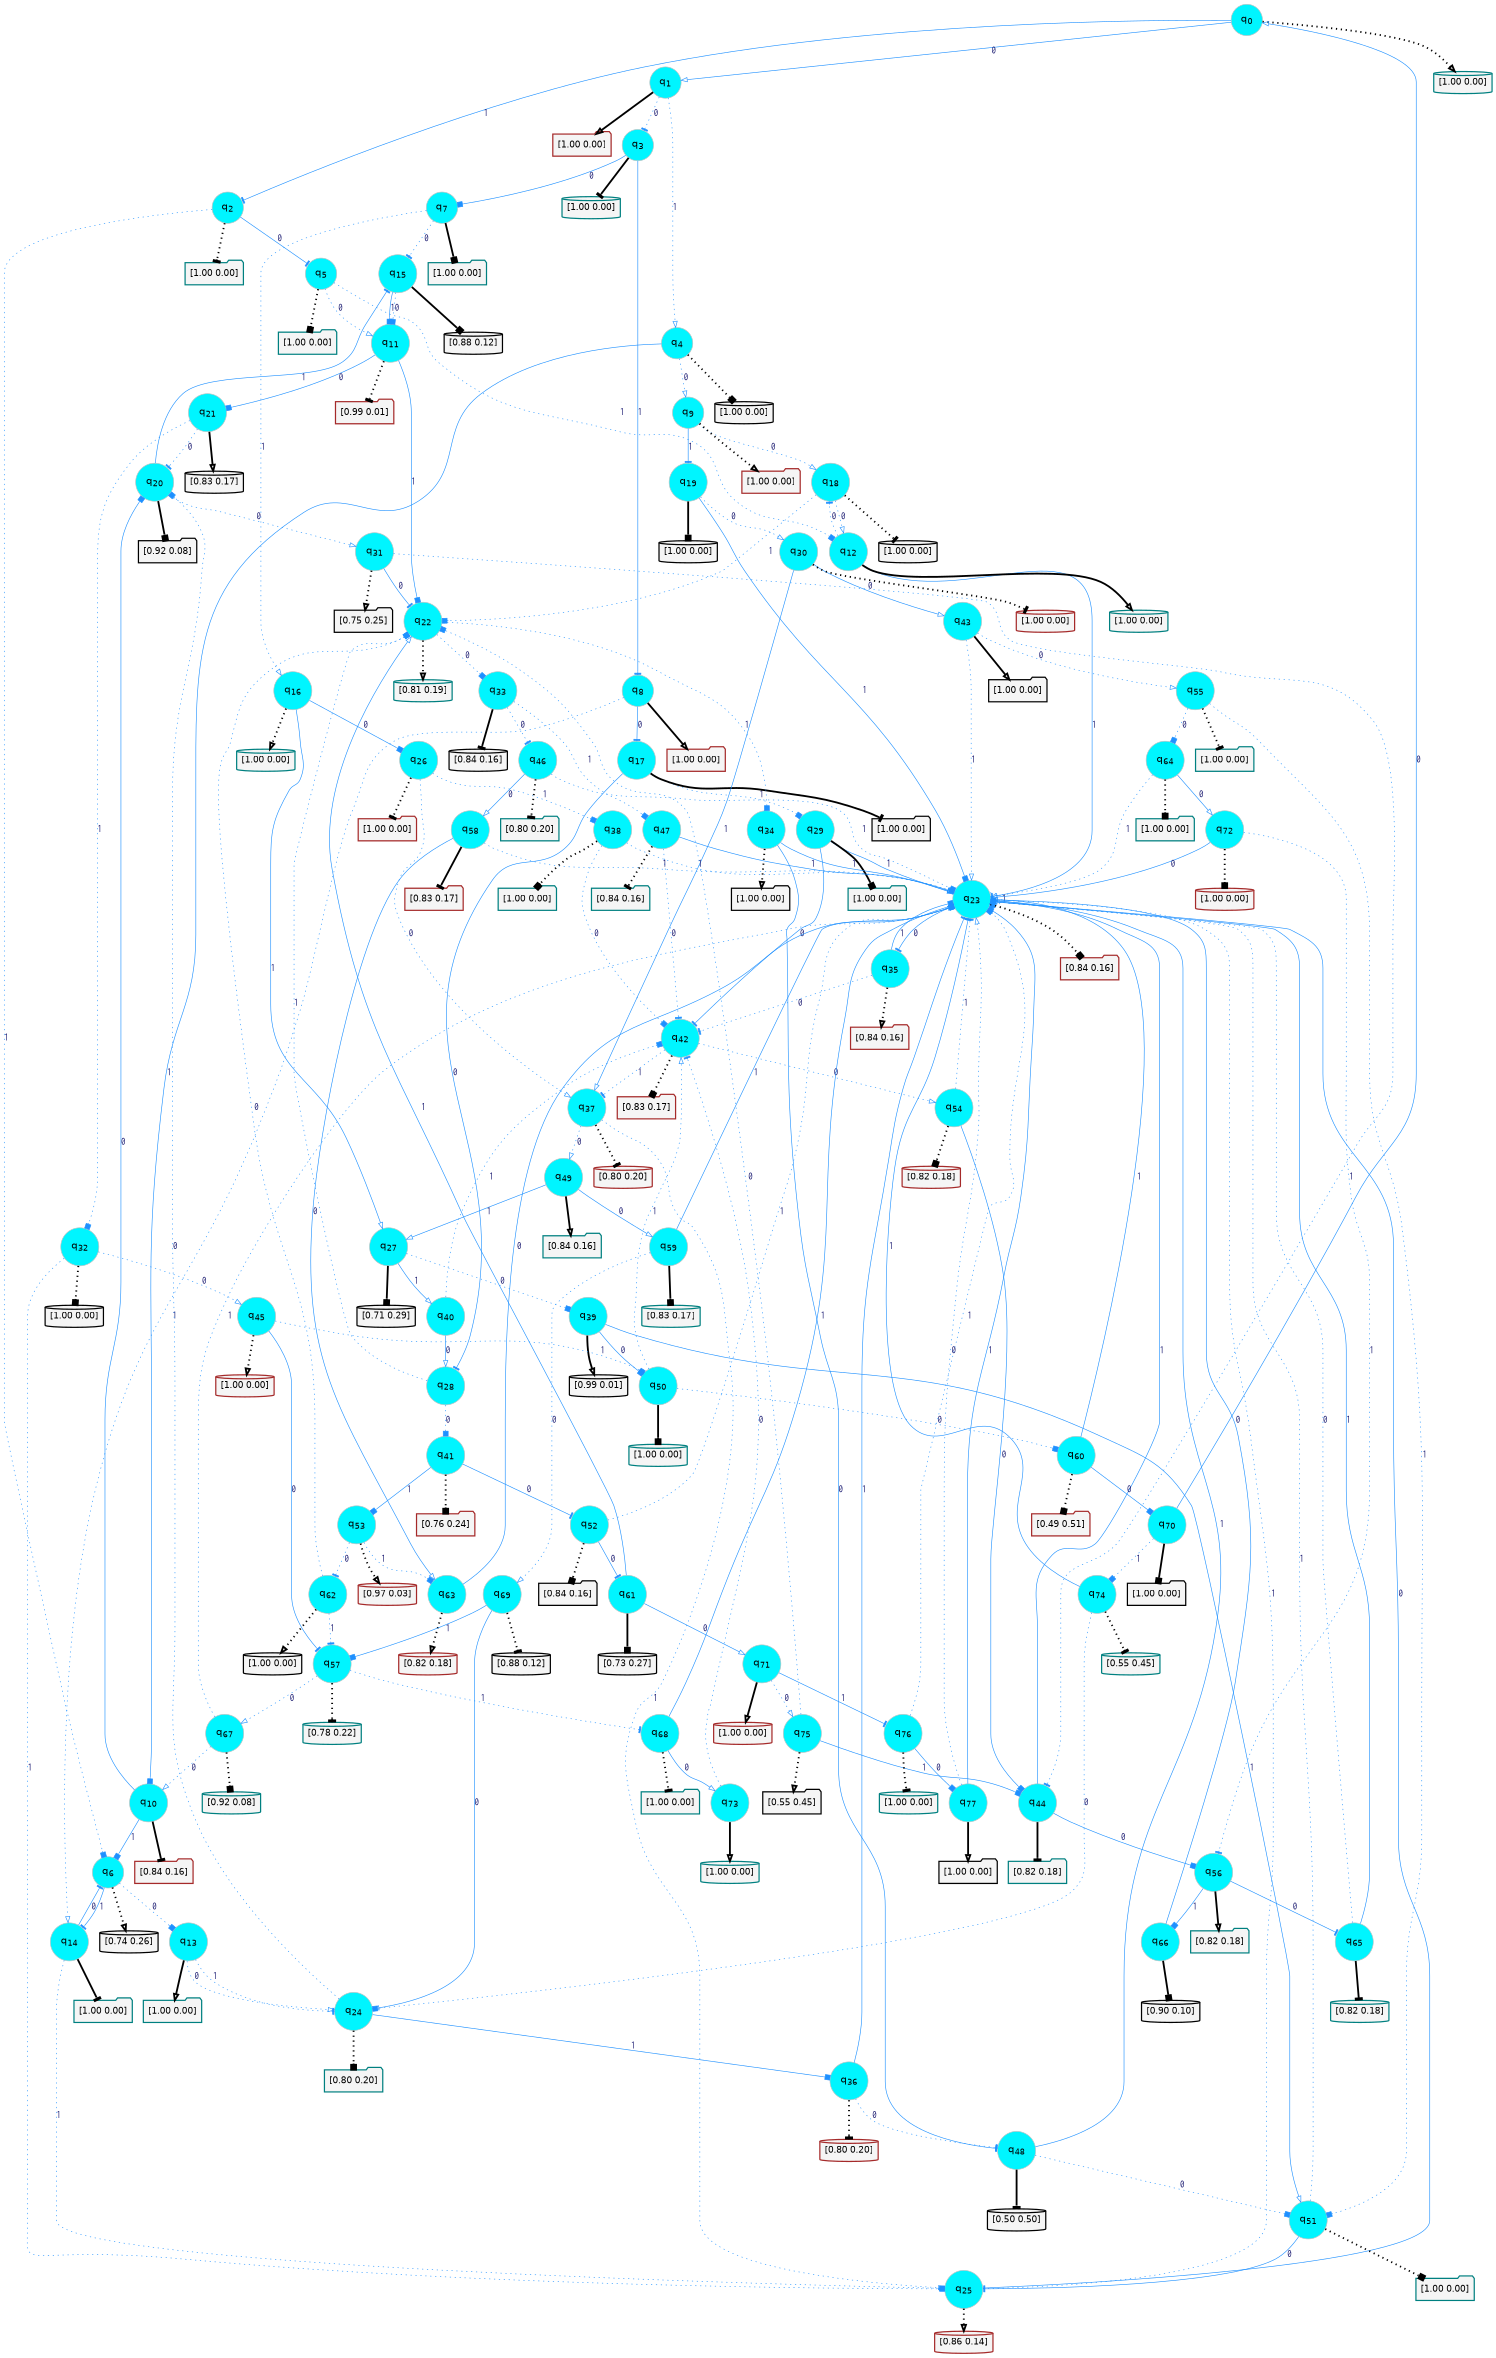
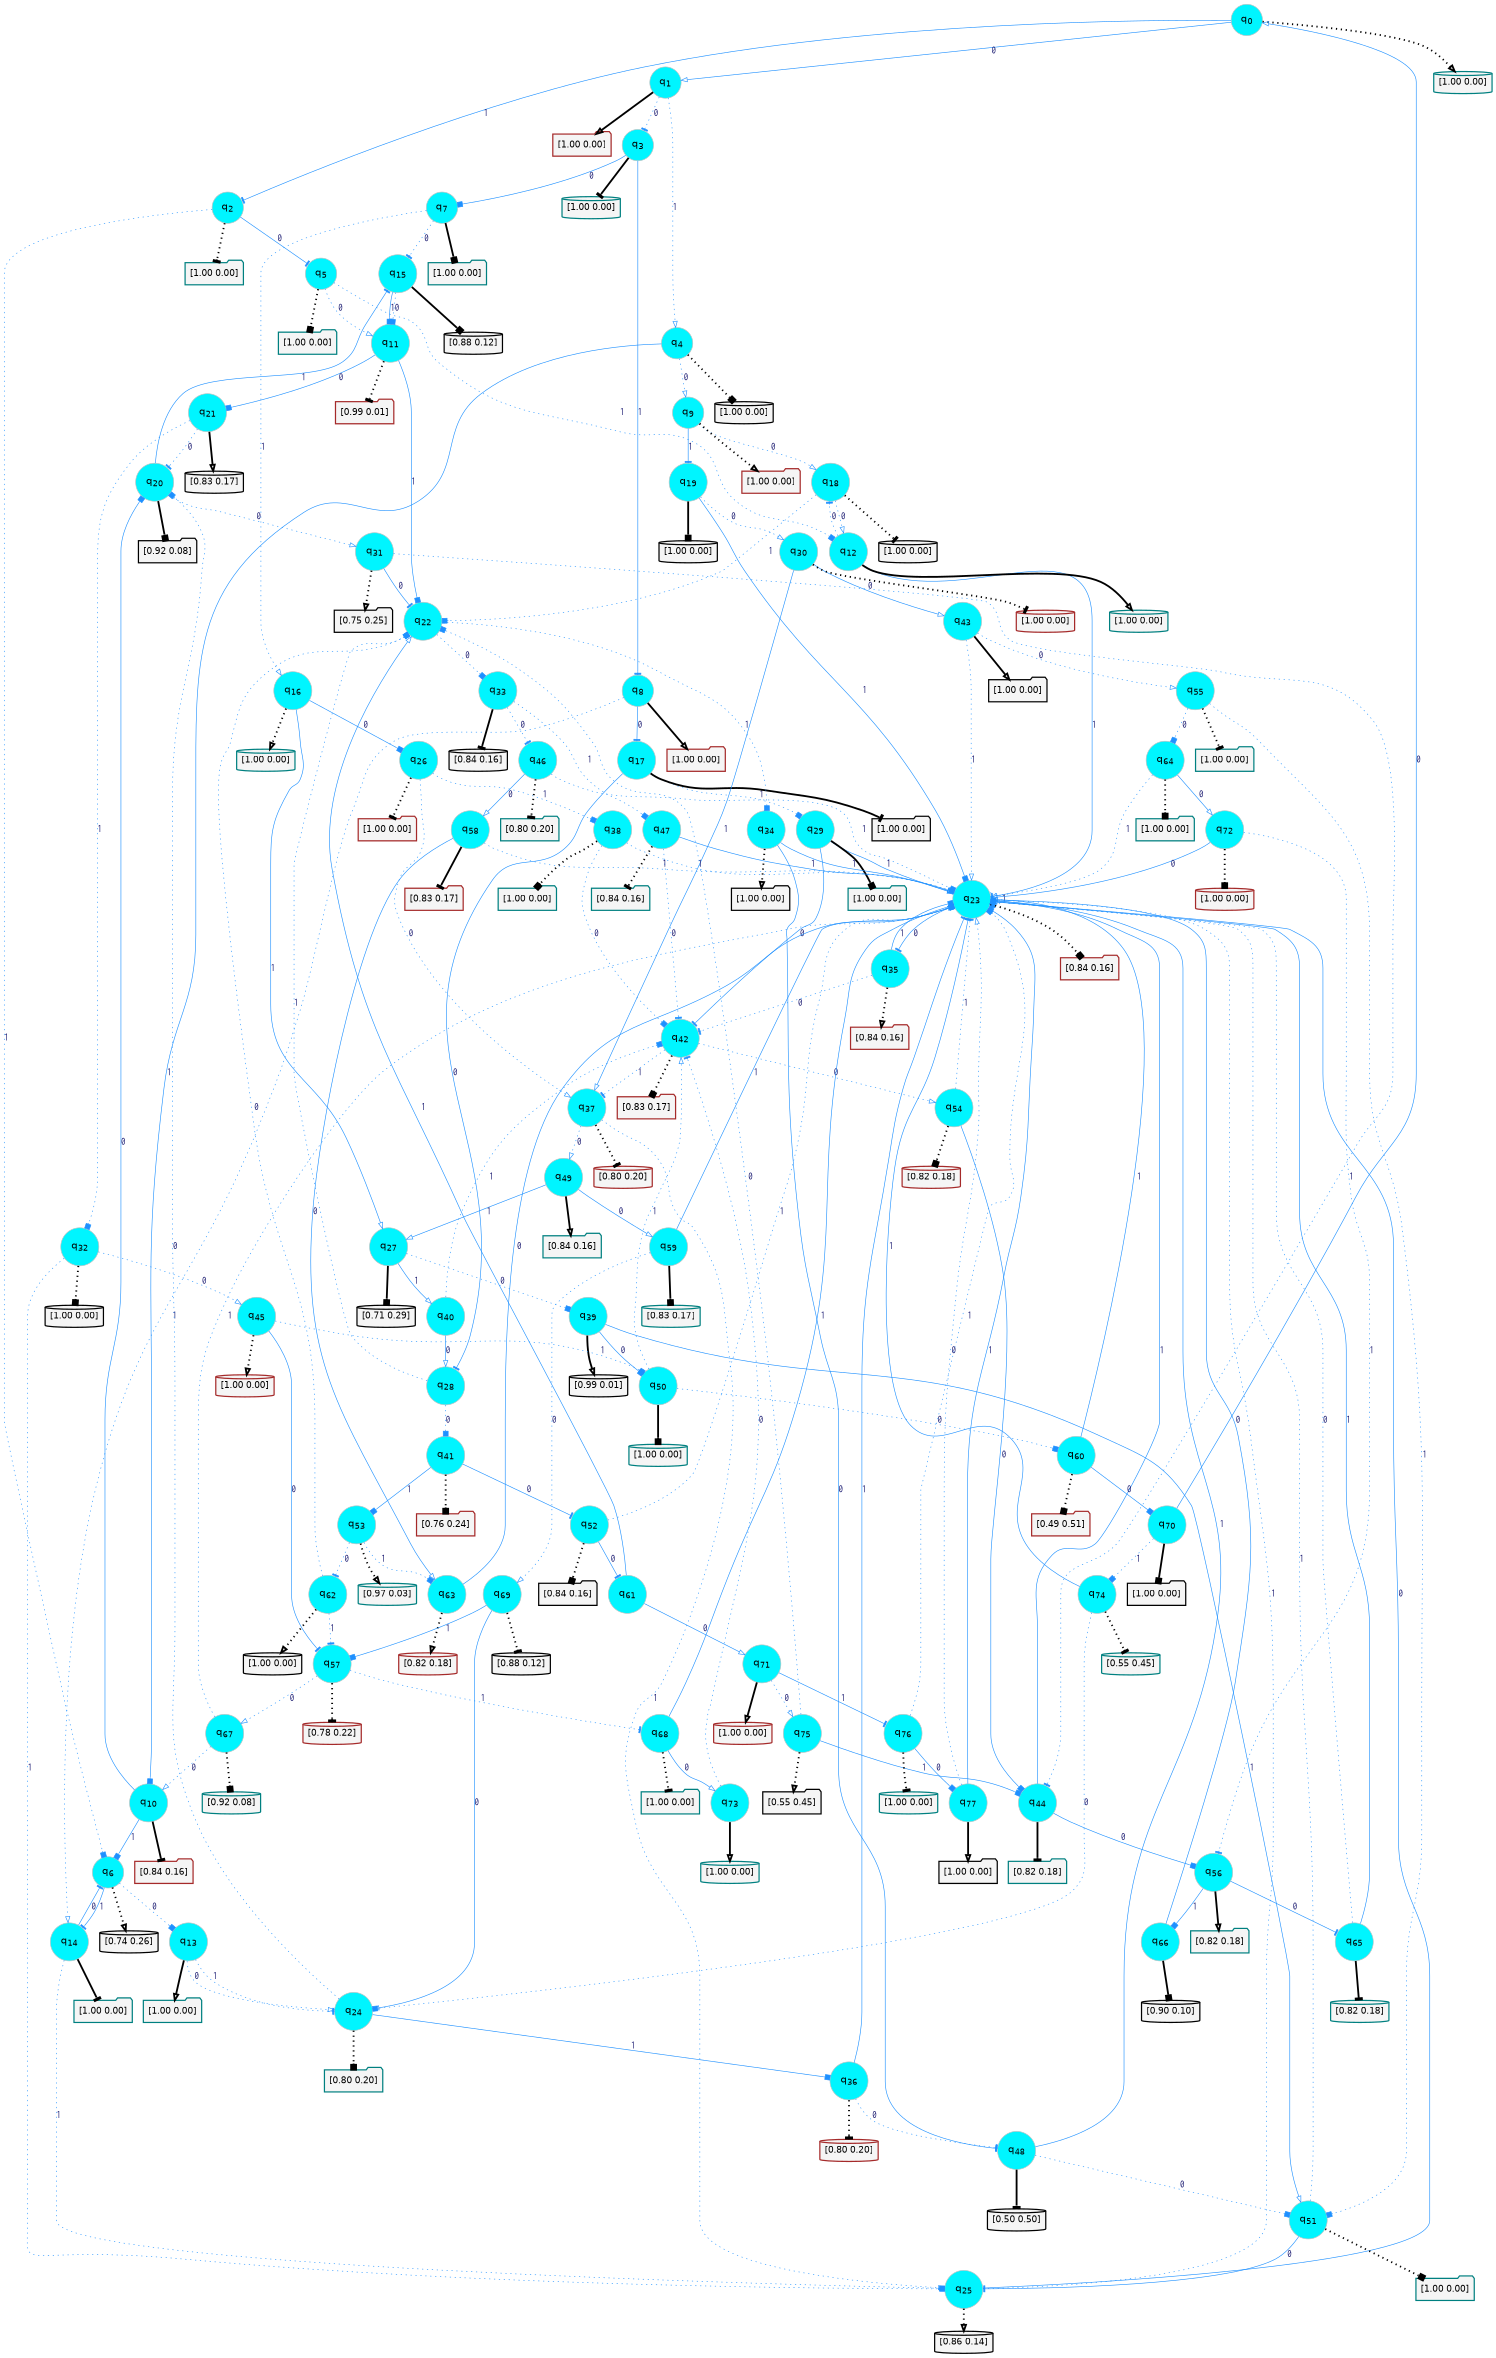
node "[0.81 0.19]": removed
node "[0.97 0.03]": color brown -> teal
node "[0.73 0.27]": removed
node "[0.78 0.22]": color teal -> brown
node "[0.86 0.14]": color brown -> black
